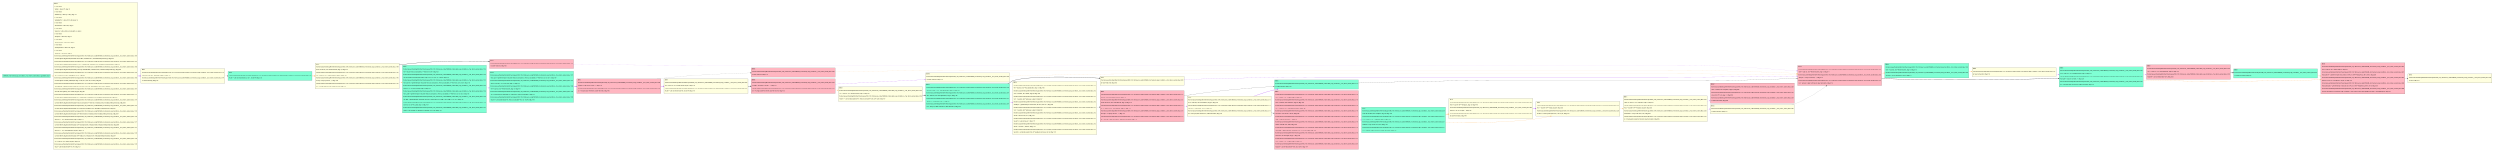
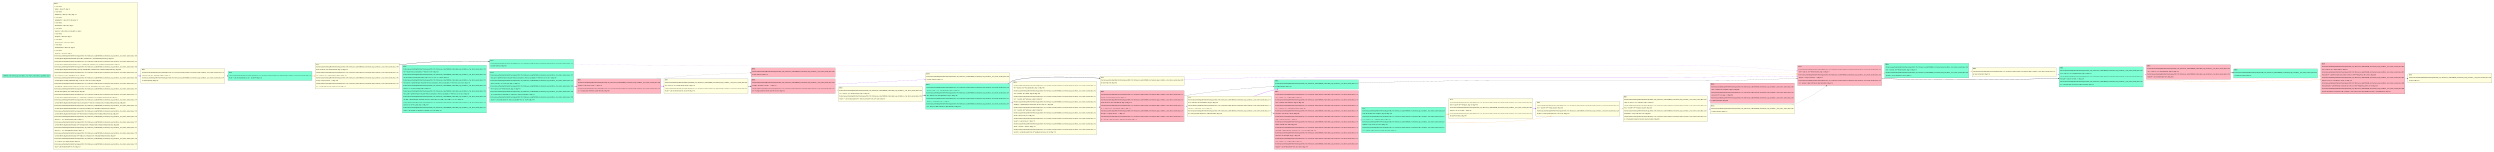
node "BB41:": fillcolor lightpink -> aquamarine
